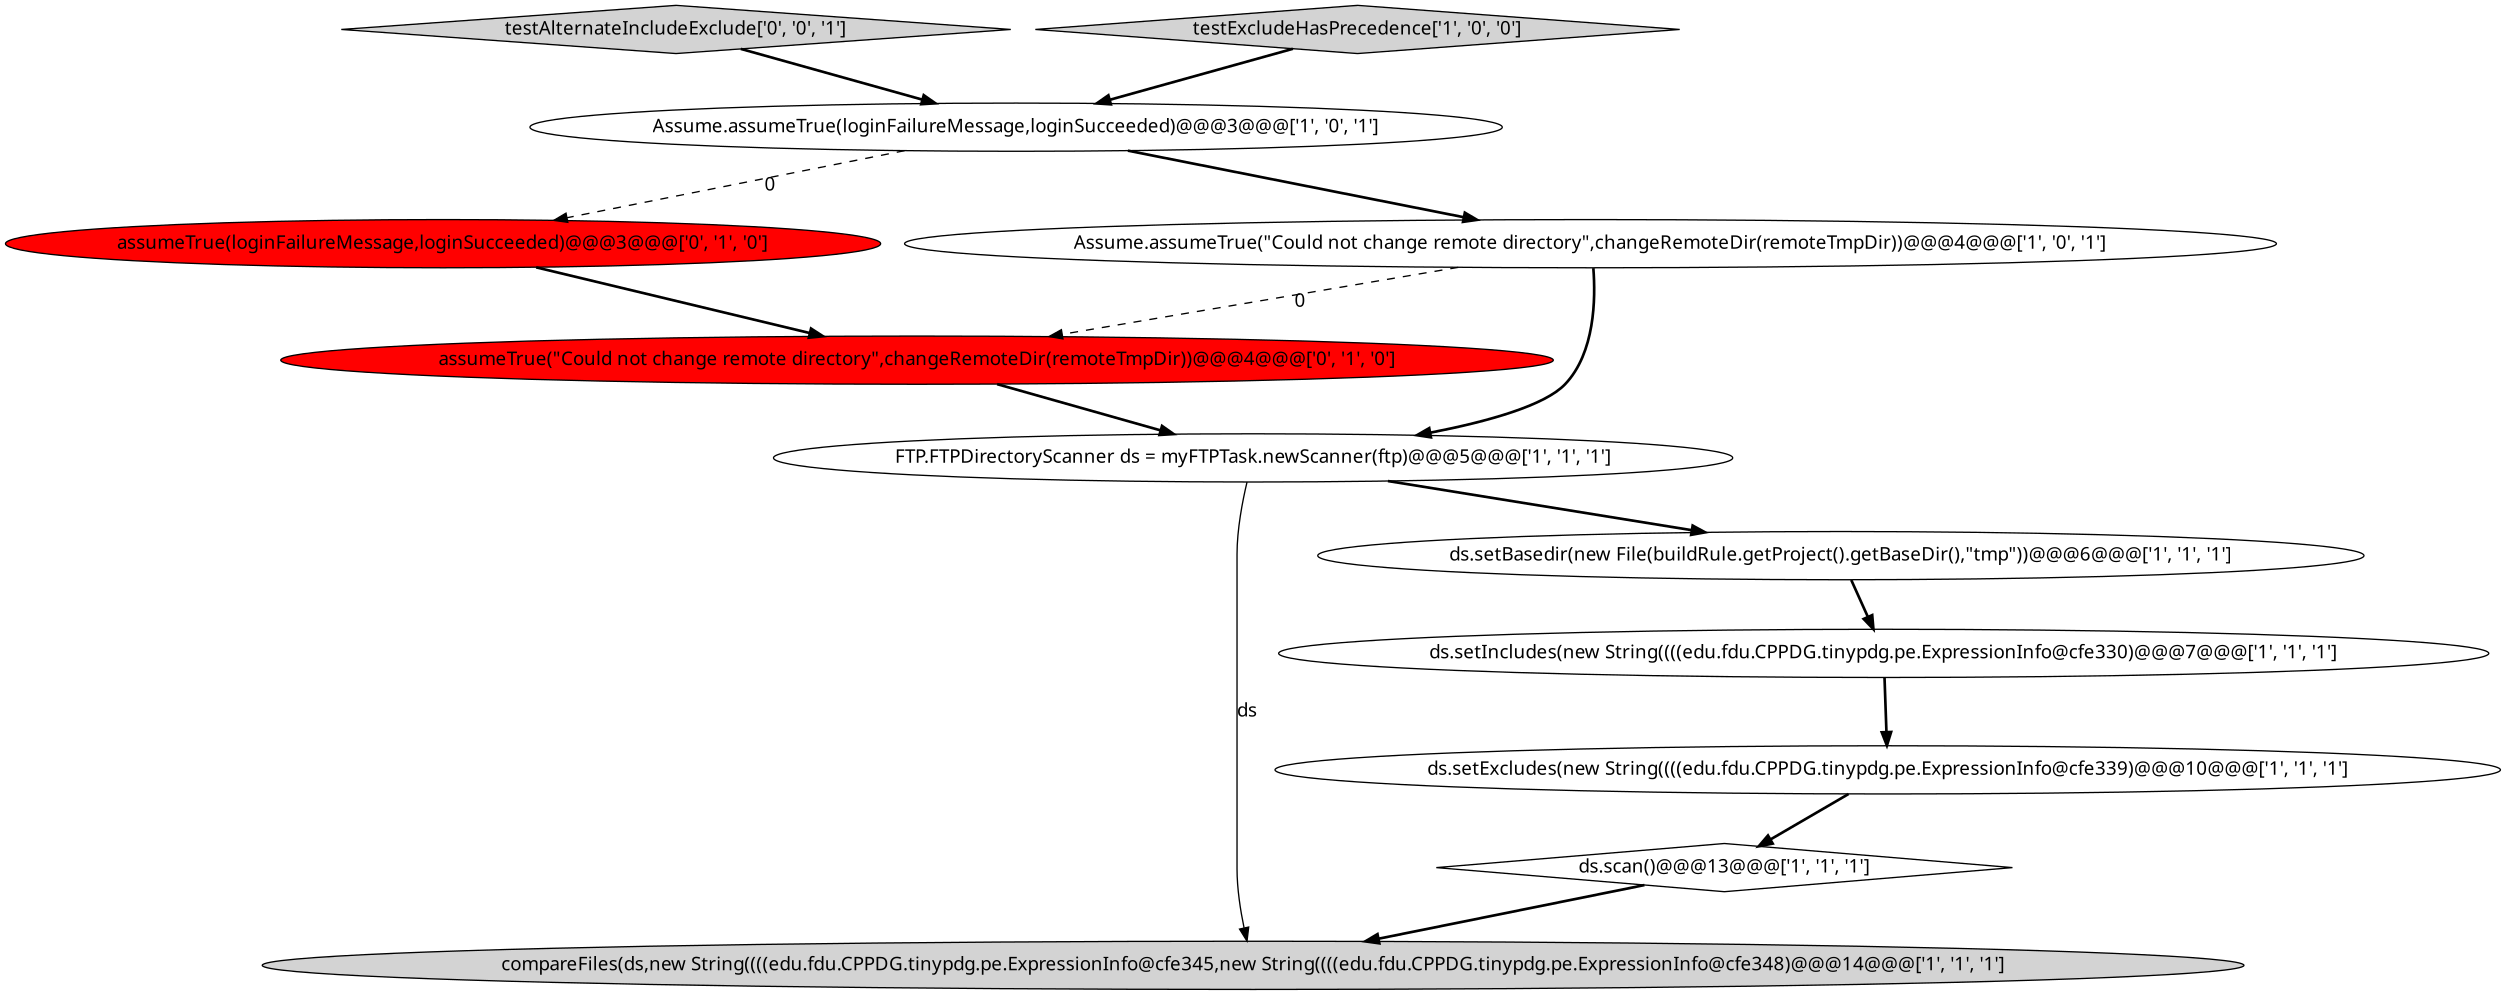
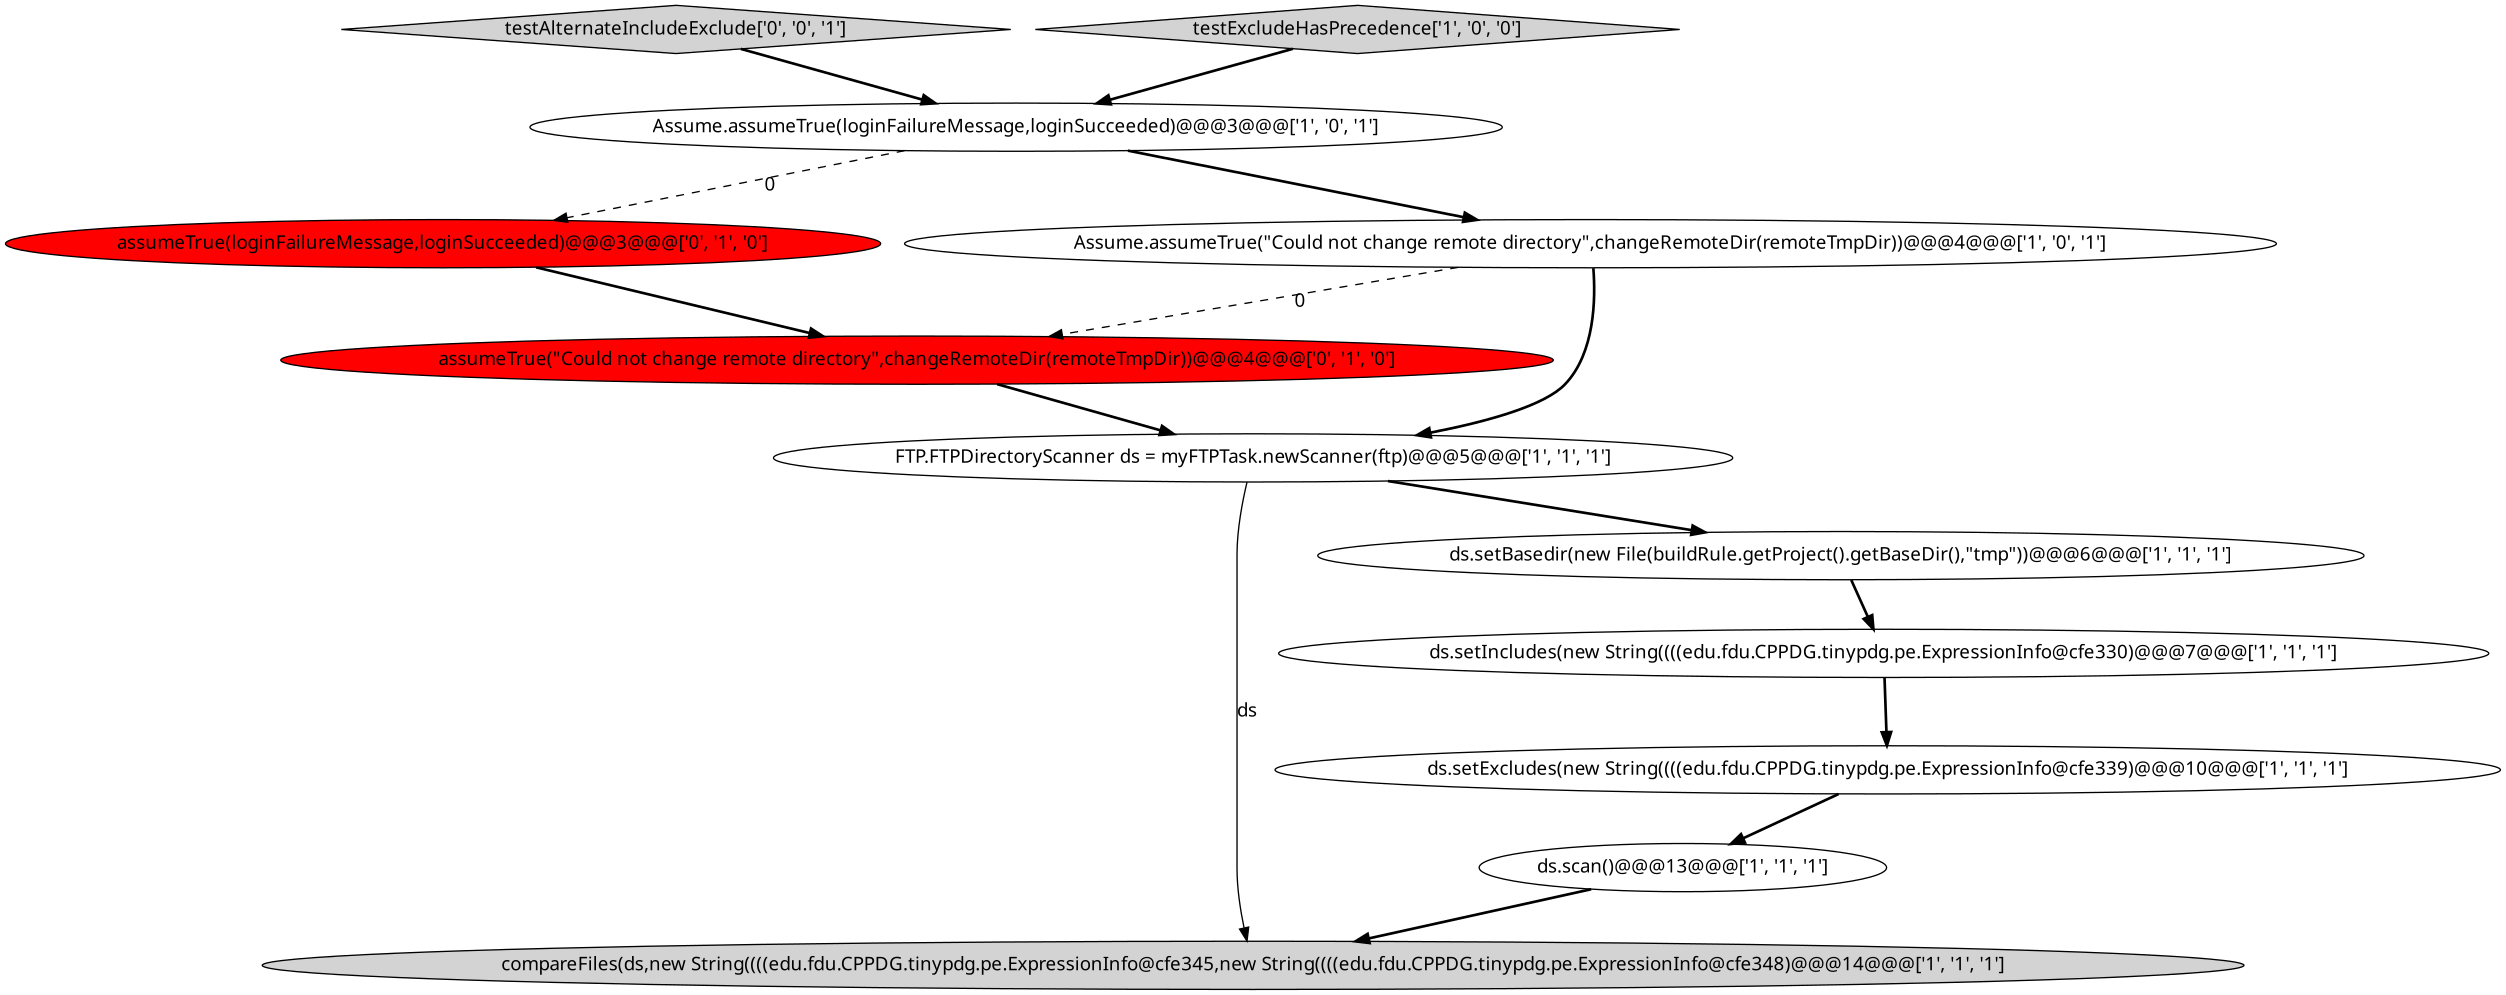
node "ds.scan()@@@13@@@['1', '1', '1']": shape diamond -> ellipse
